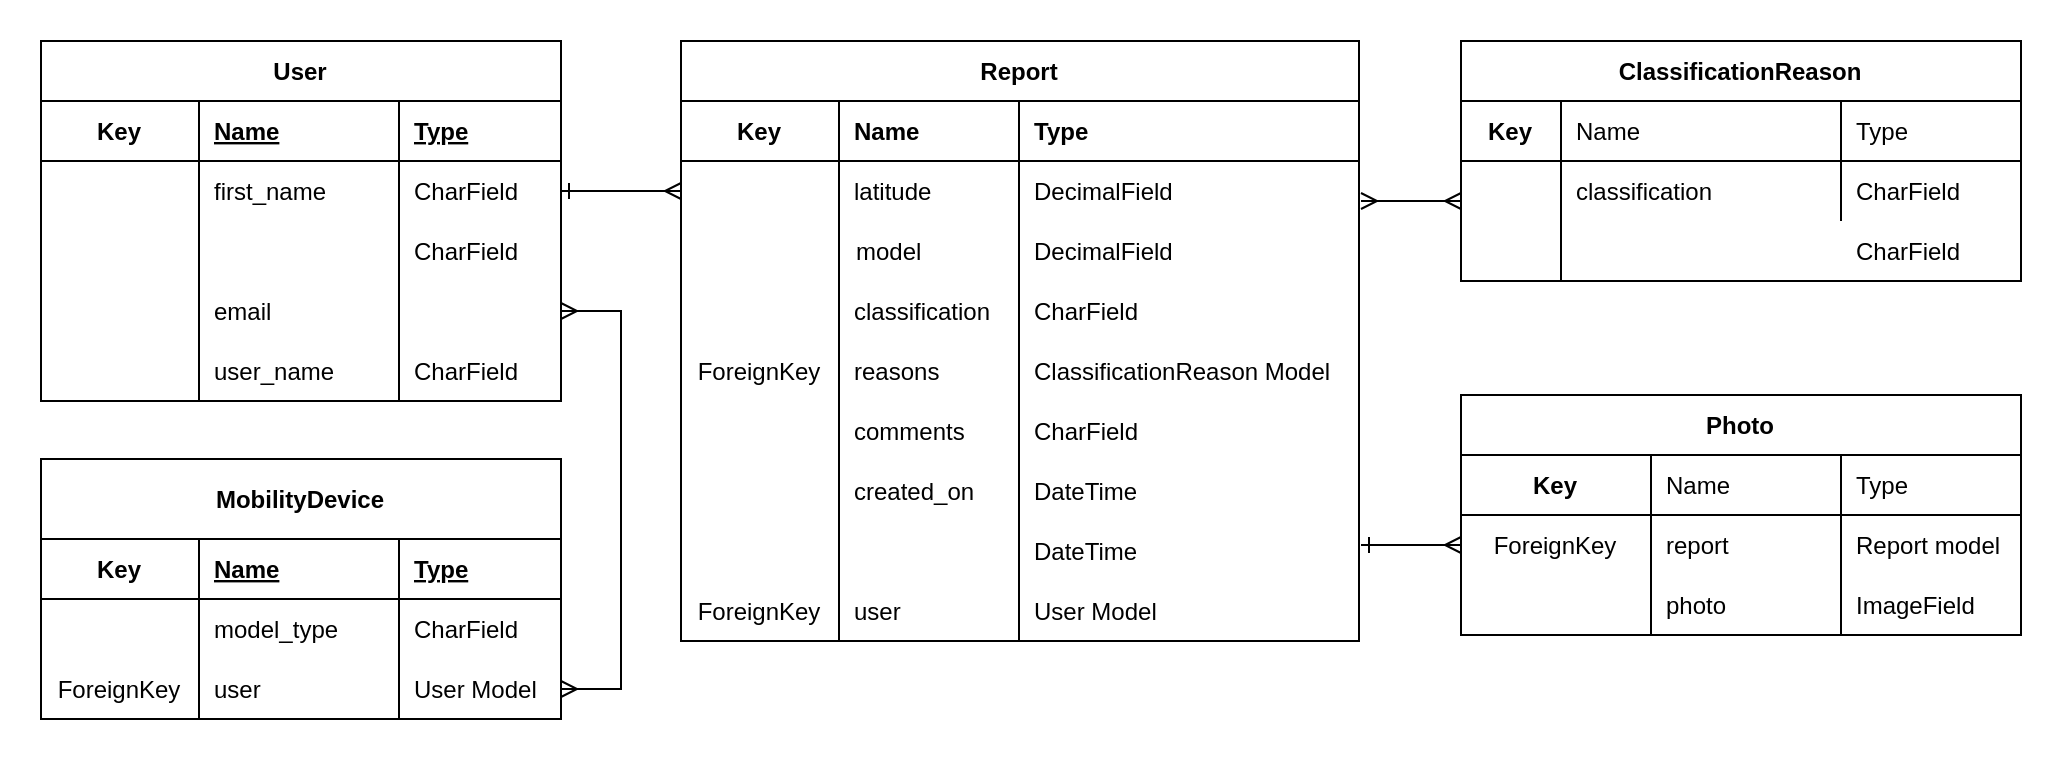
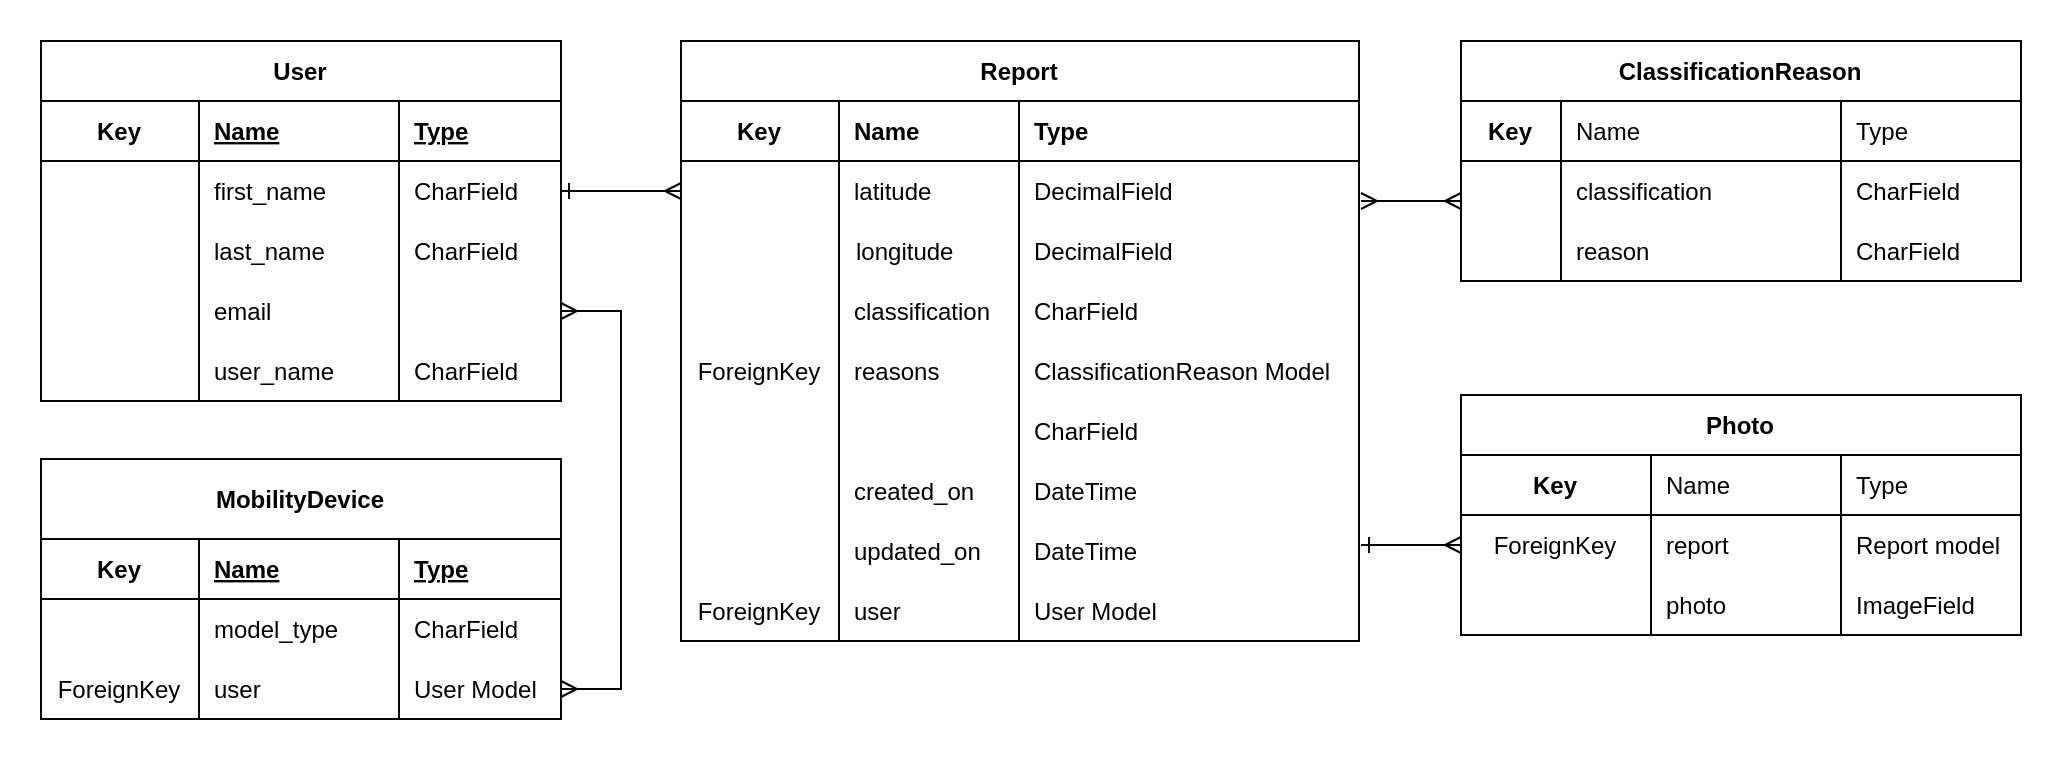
node "last_name": added
node "reason": added
node "model": label "model" -> "longitude"
node "comments": removed
node "updated_on": added
